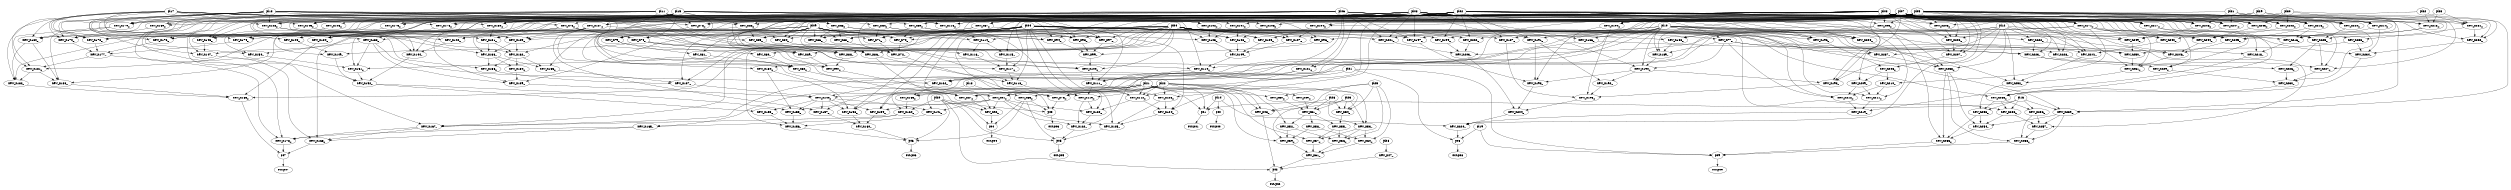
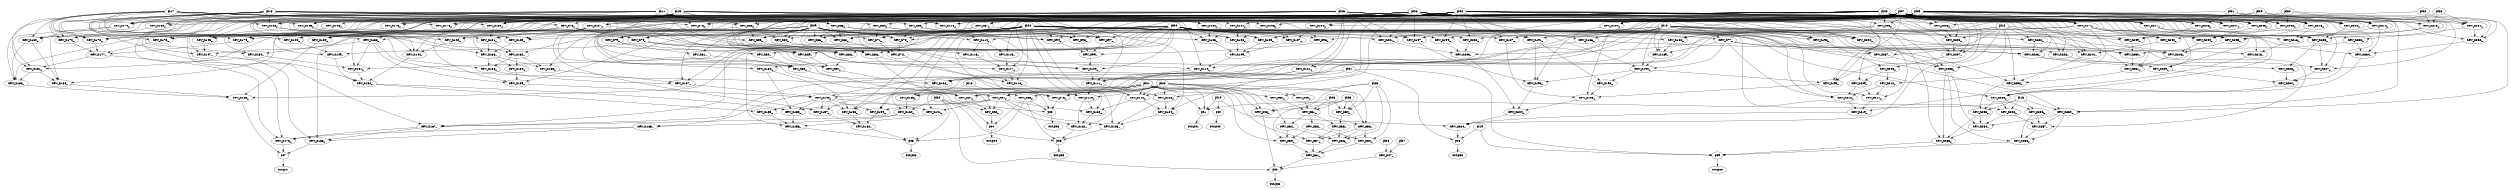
edge "new_n129_" -> "new_n132_": removed
node "pi27": added
